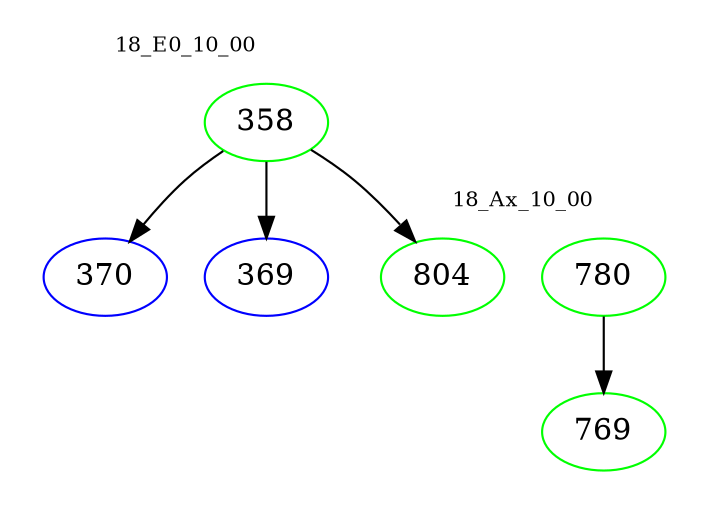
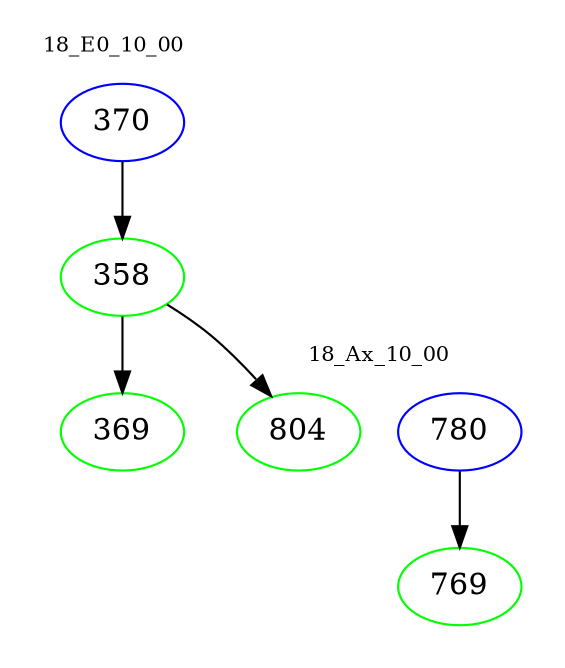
edge "358" -> "370": reversed
node "369": color blue -> green
node "780": color green -> blue
